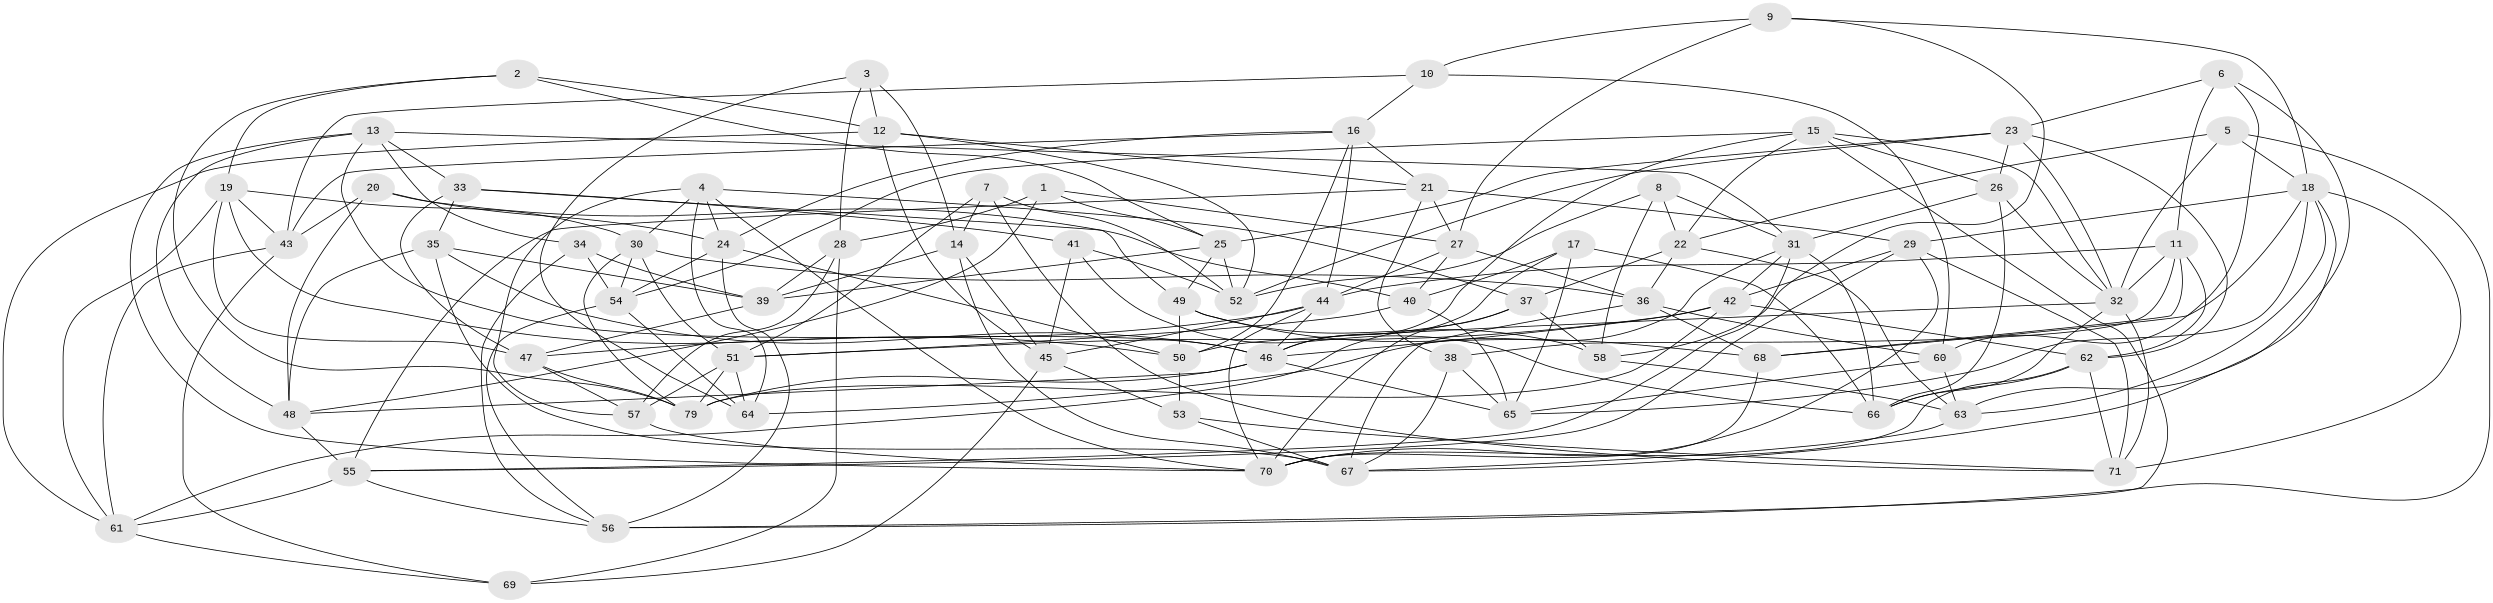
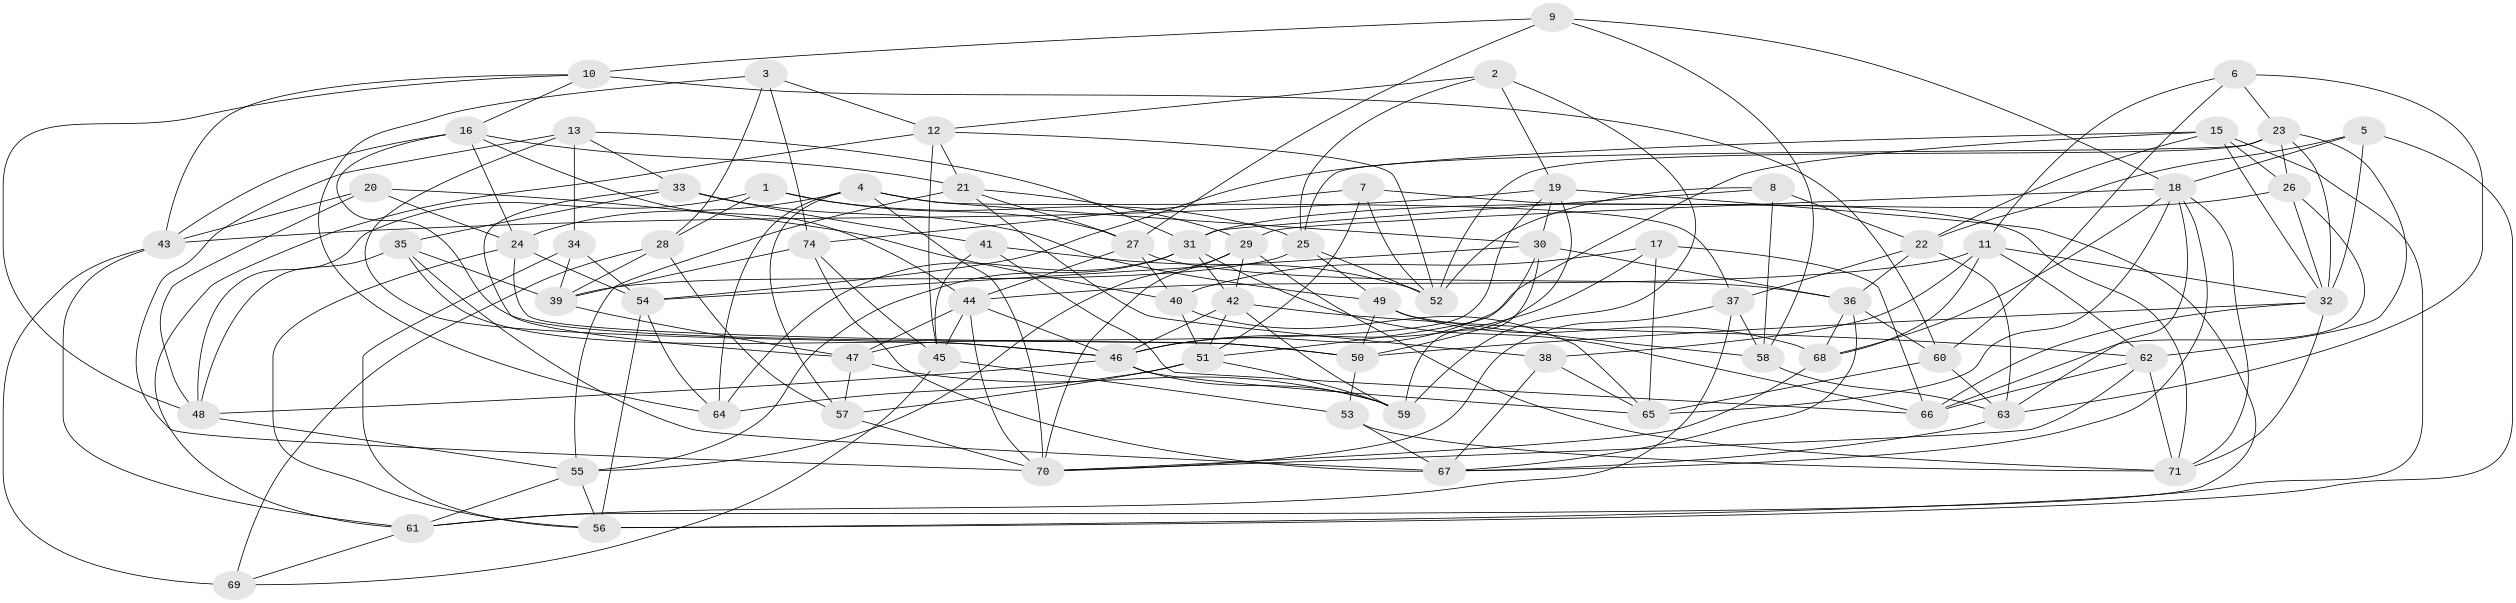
edge "13" -- "48": now "10" -- "48"
node "14": label "14" -> "74"
node "79": label "79" -> "59"
